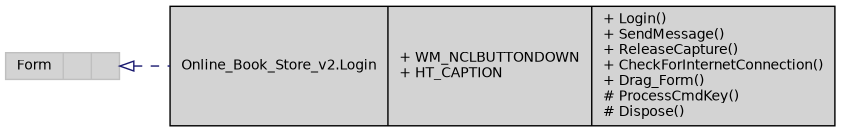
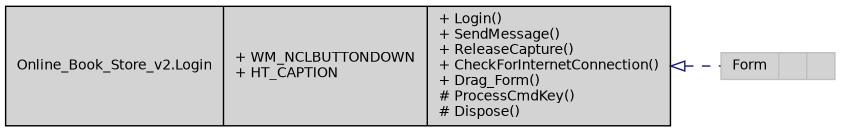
edge "Online_Book_Store_v2.Login" -> "Form": reversed
